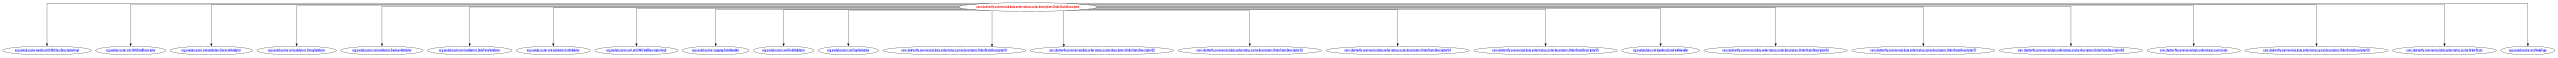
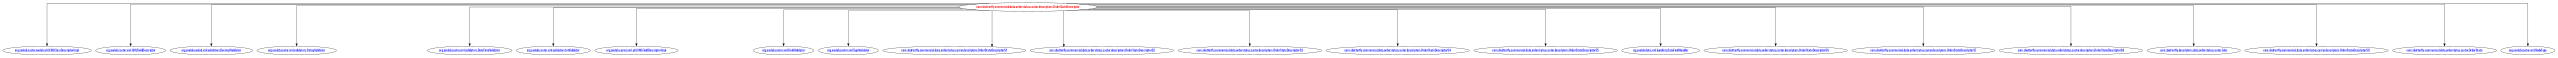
node "org.exolab.castor.xml.validators.DecimalValidator": label "org.exolab.castor.xml.validators.DecimalValidator" -> "org.exolab.exolab.xml.validators.DecimalValidator"
node "org.exolab.castor.xml.validators.BooleanValidator": removed
node "org.exolab.castor.mapping.FieldHandler": removed
node "com.shutterfly.commercial.data.orderstatus.castor.Jobs": label "com.shutterfly.commercial.data.orderstatus.castor.Jobs" -> "com.shutterfly.descriptors.data.orderstatus.castor.Jobs"
